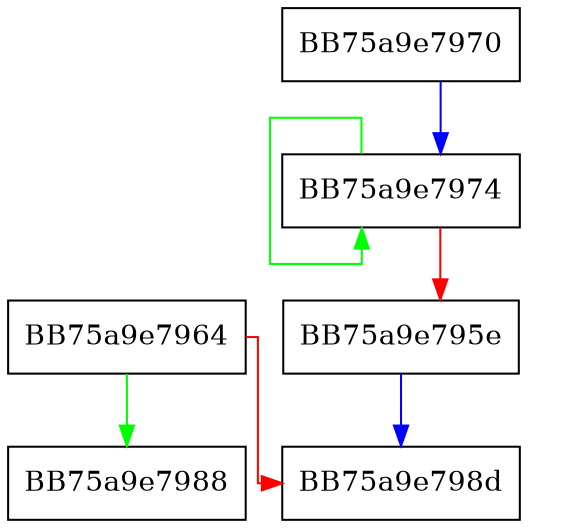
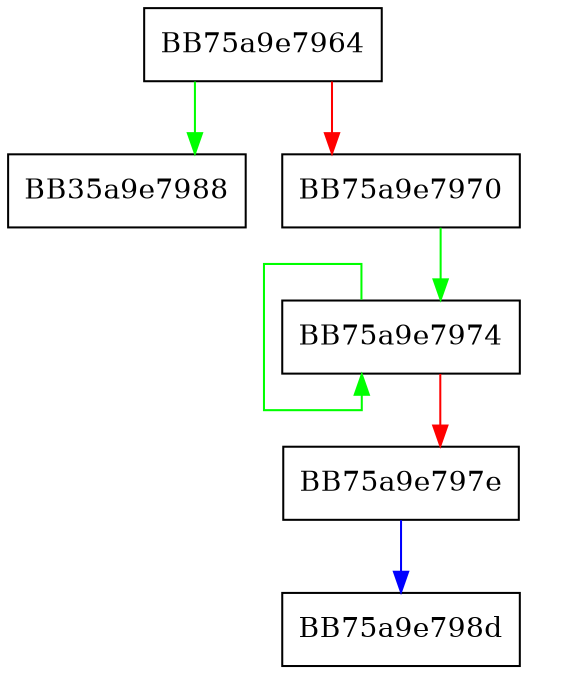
edge "BB75a9e7970" -> "BB75a9e7974": color blue -> green
node "BB75a9e795e": label "BB75a9e795e" -> "BB75a9e797e"
edge "BB75a9e7964" -> "BB75a9e798d": now "BB75a9e7964" -> "BB75a9e7970"
node "BB75a9e7988": label "BB75a9e7988" -> "BB35a9e7988"
